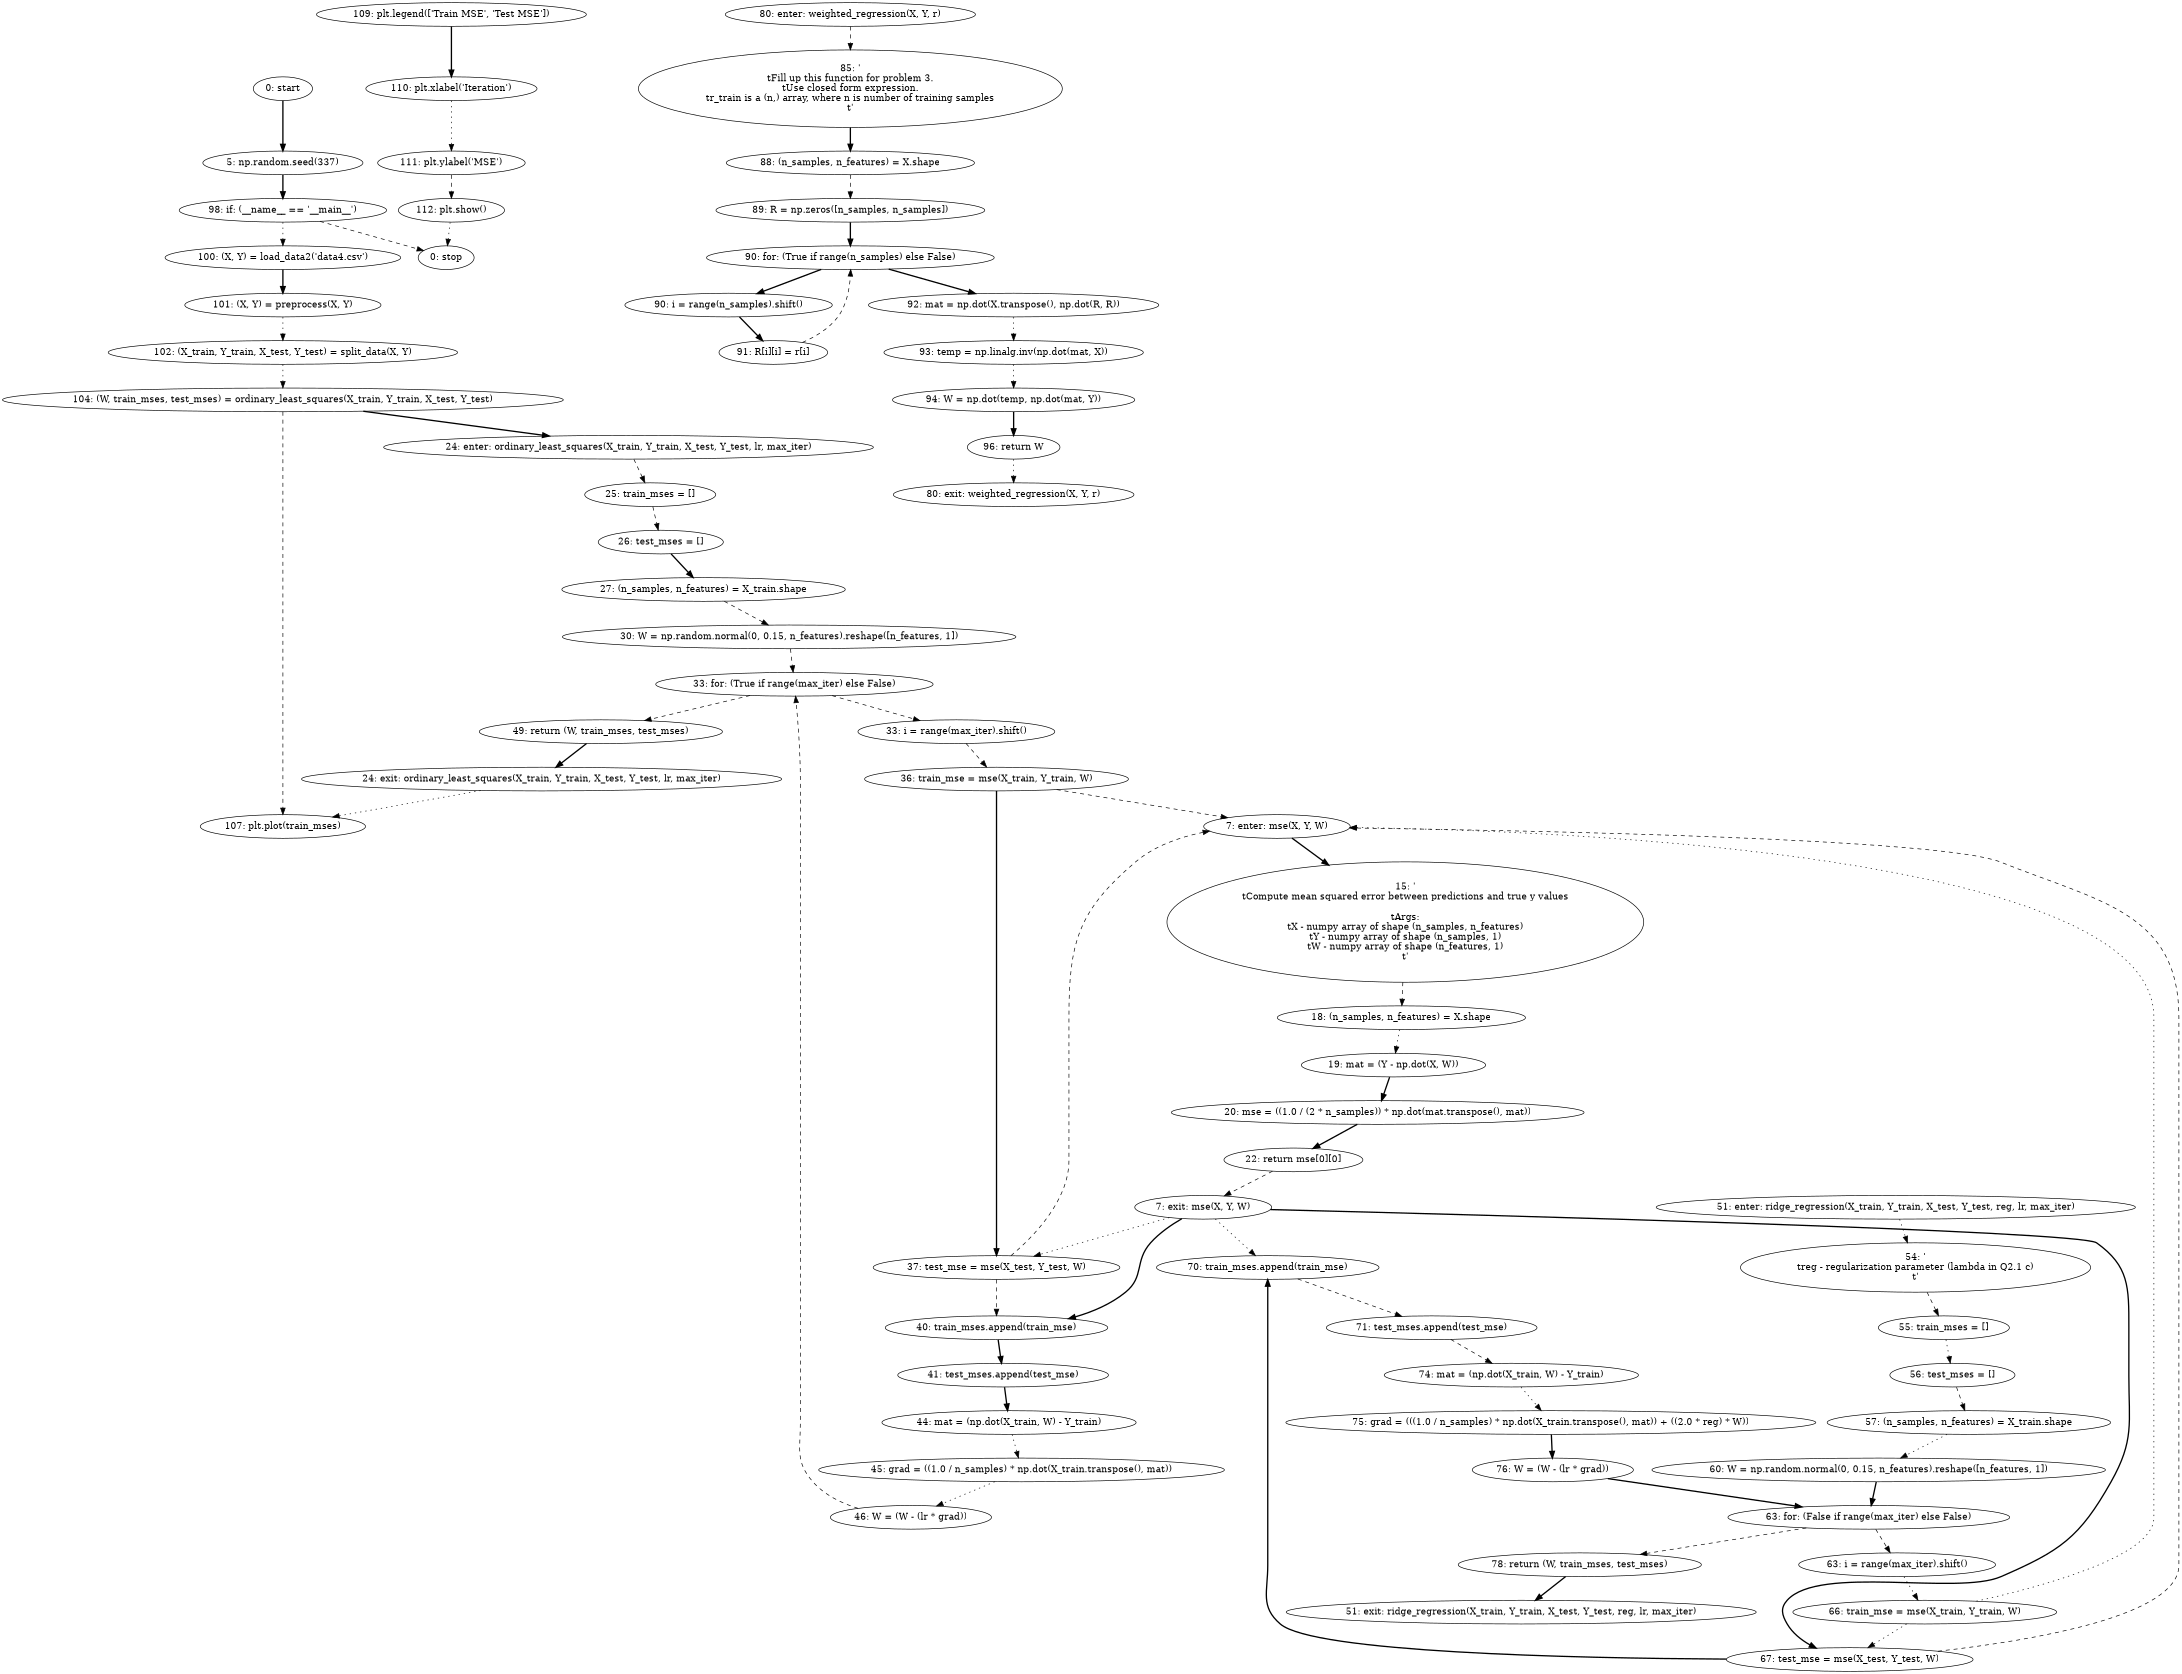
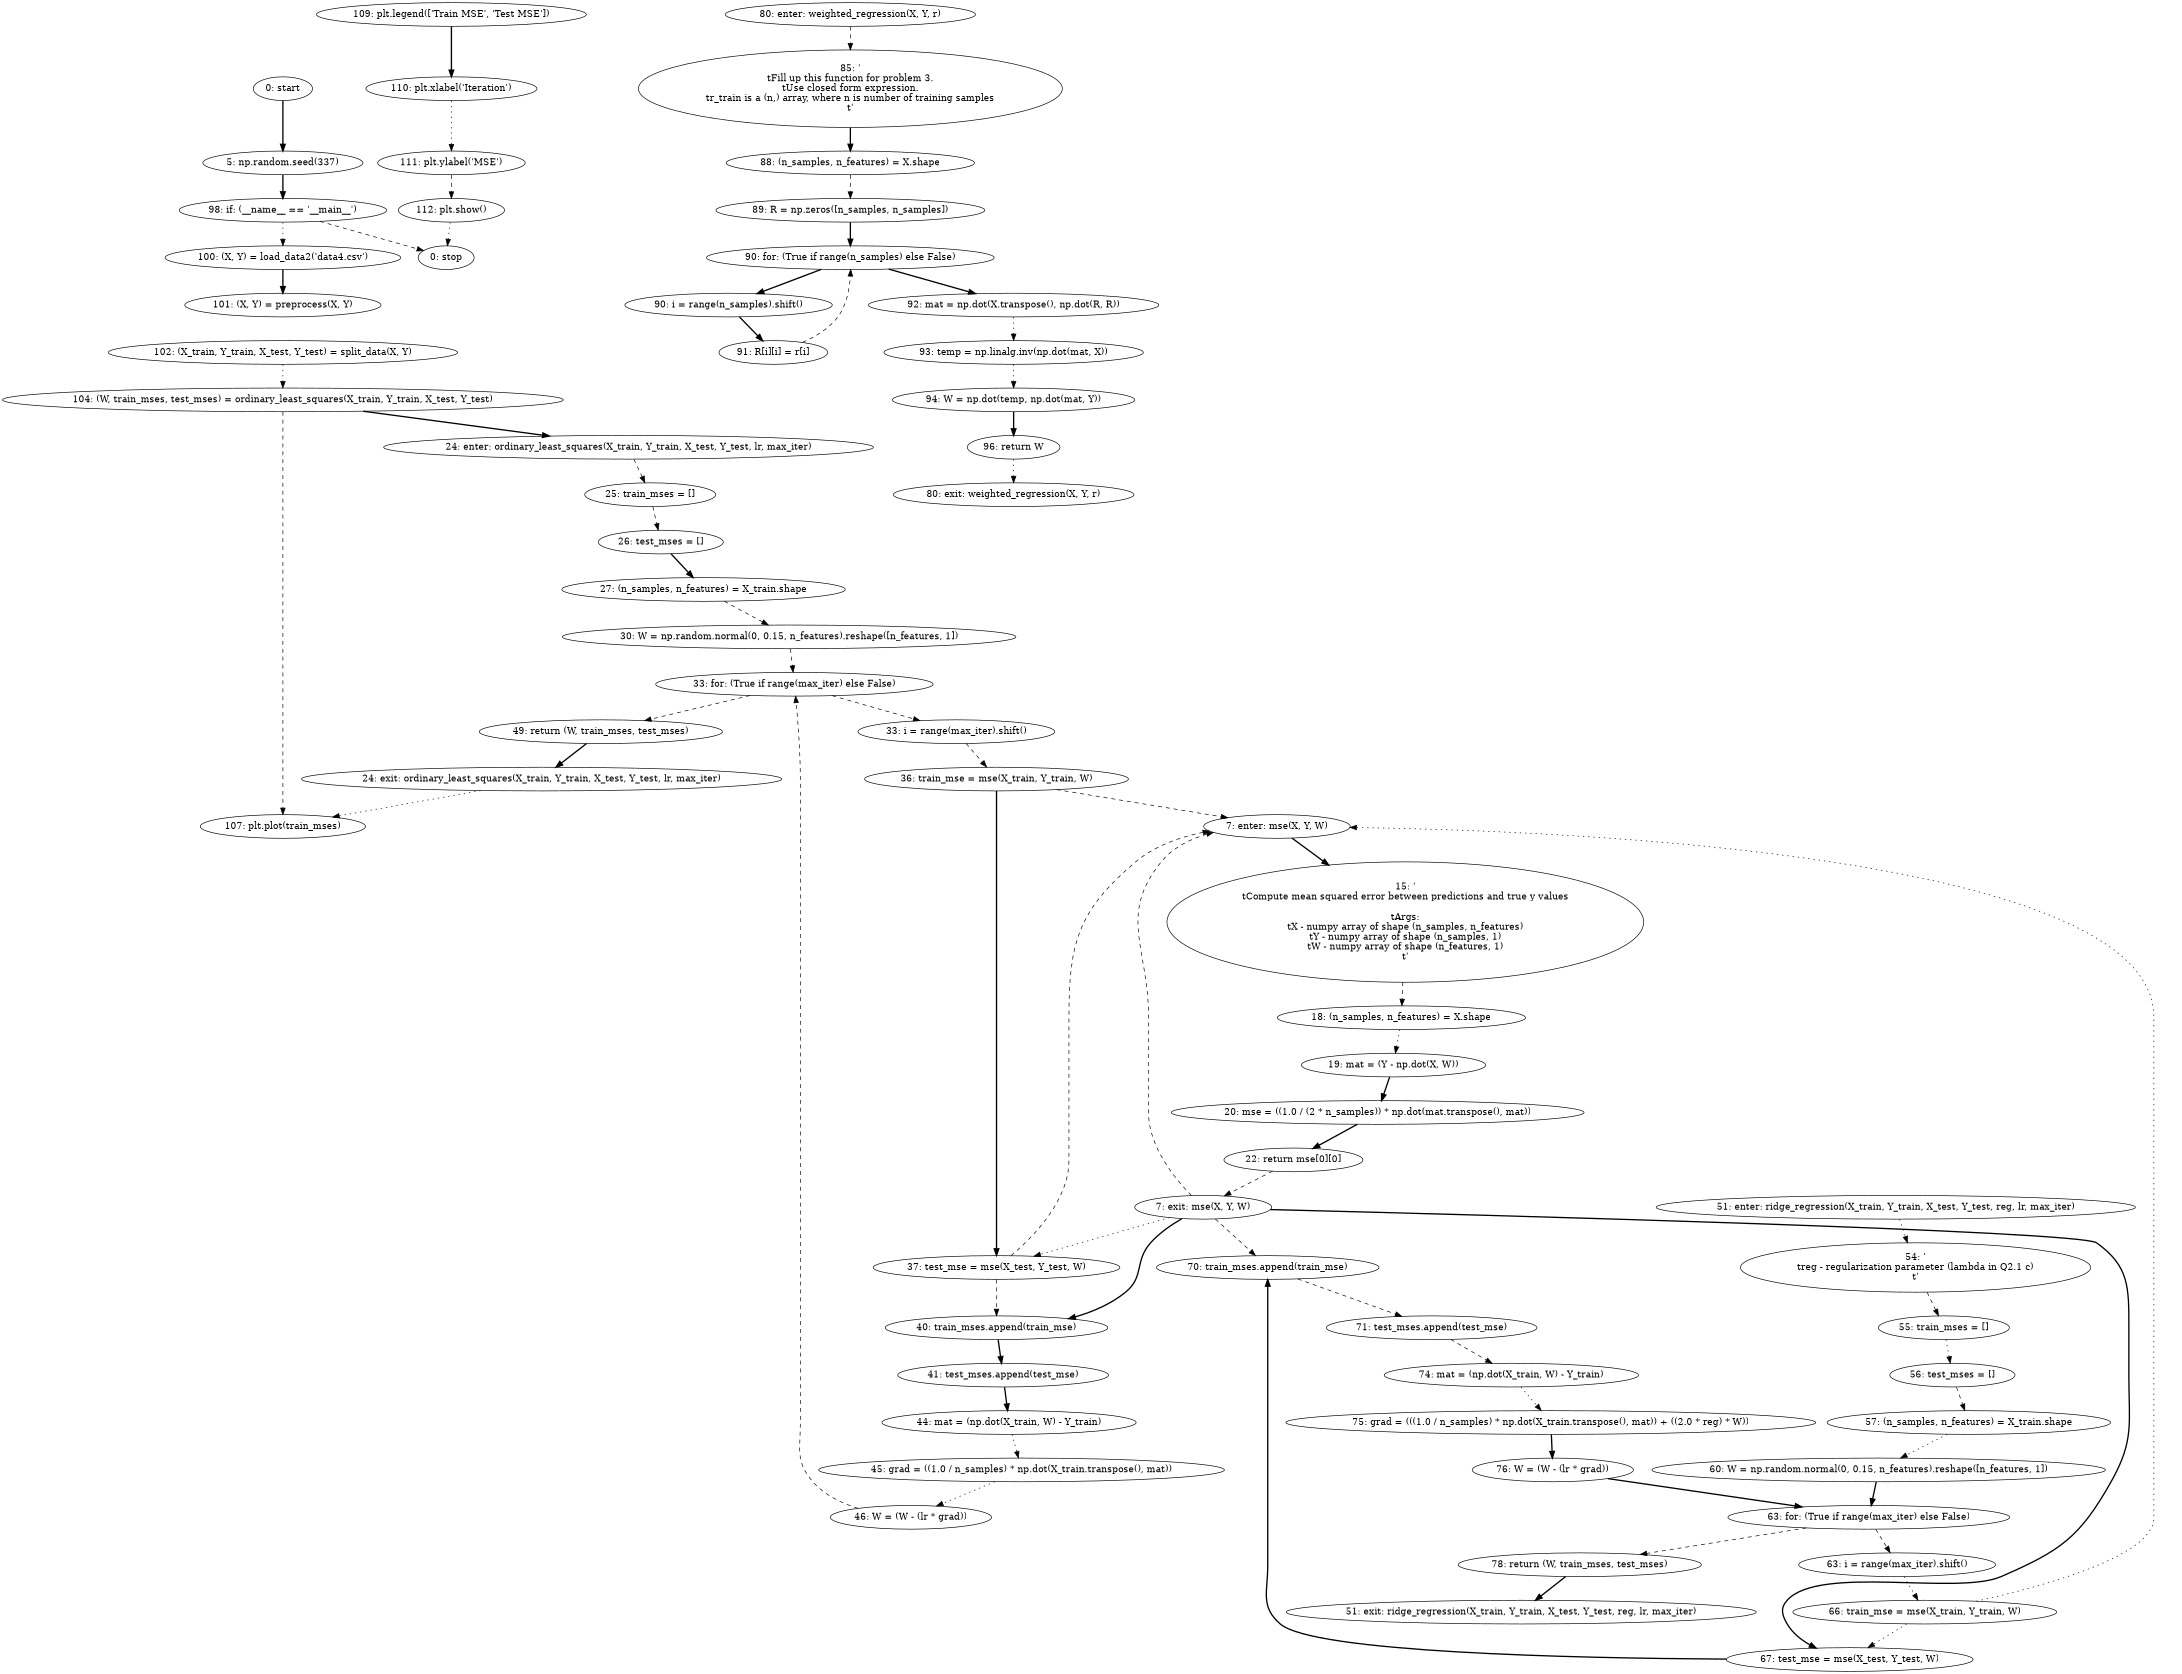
edge "101: (X, Y) = preprocess(X, Y)" -> "102: (X_train, Y_train, X_test, Y_test) = split_data(X, Y)": removed
edge "67: test_mse = mse(X_test, Y_test, W)" -> "7: enter: mse(X, Y, W)": now "7: exit: mse(X, Y, W)" -> "7: enter: mse(X, Y, W)"
edge "7: exit: mse(X, Y, W)" -> "70: train_mses.append(train_mse)": style dotted -> dashed
node "63: for: (False if range(max_iter) else False)": label "63: for: (False if range(max_iter) else False)" -> "63: for: (True if range(max_iter) else False)"
